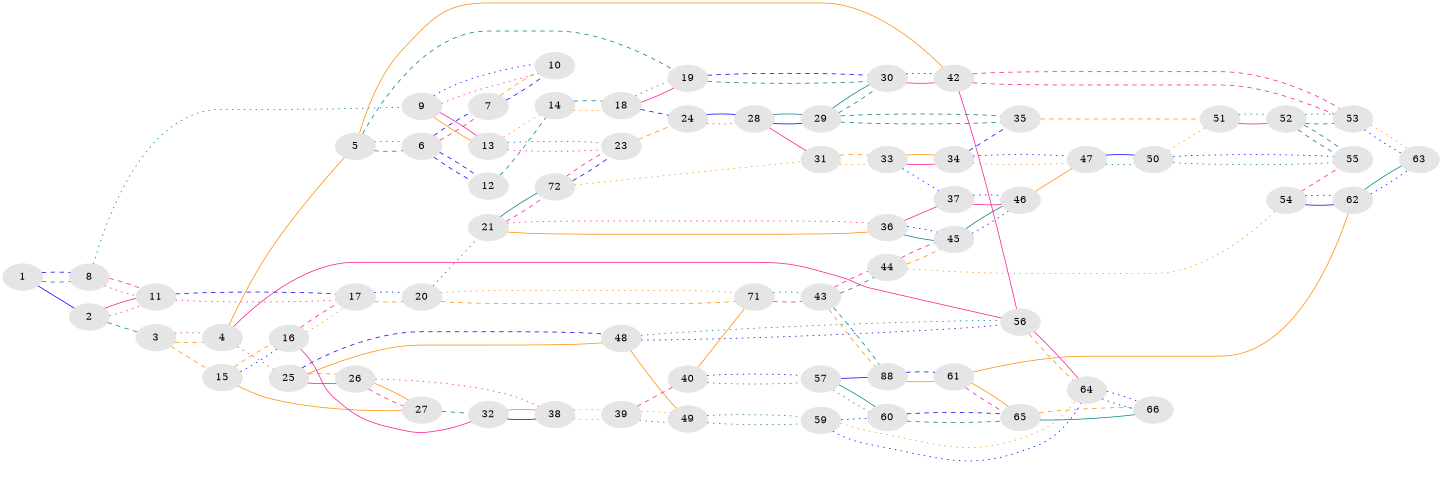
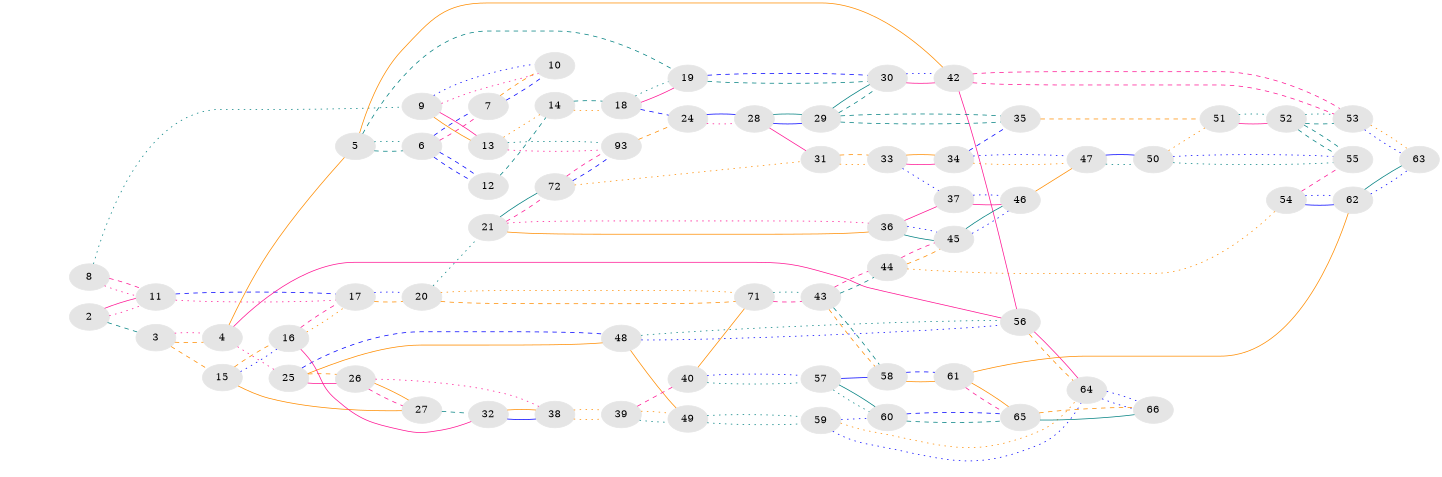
node "23": label "23" -> "93"
node "1": removed
node "88": label "88" -> "58"
